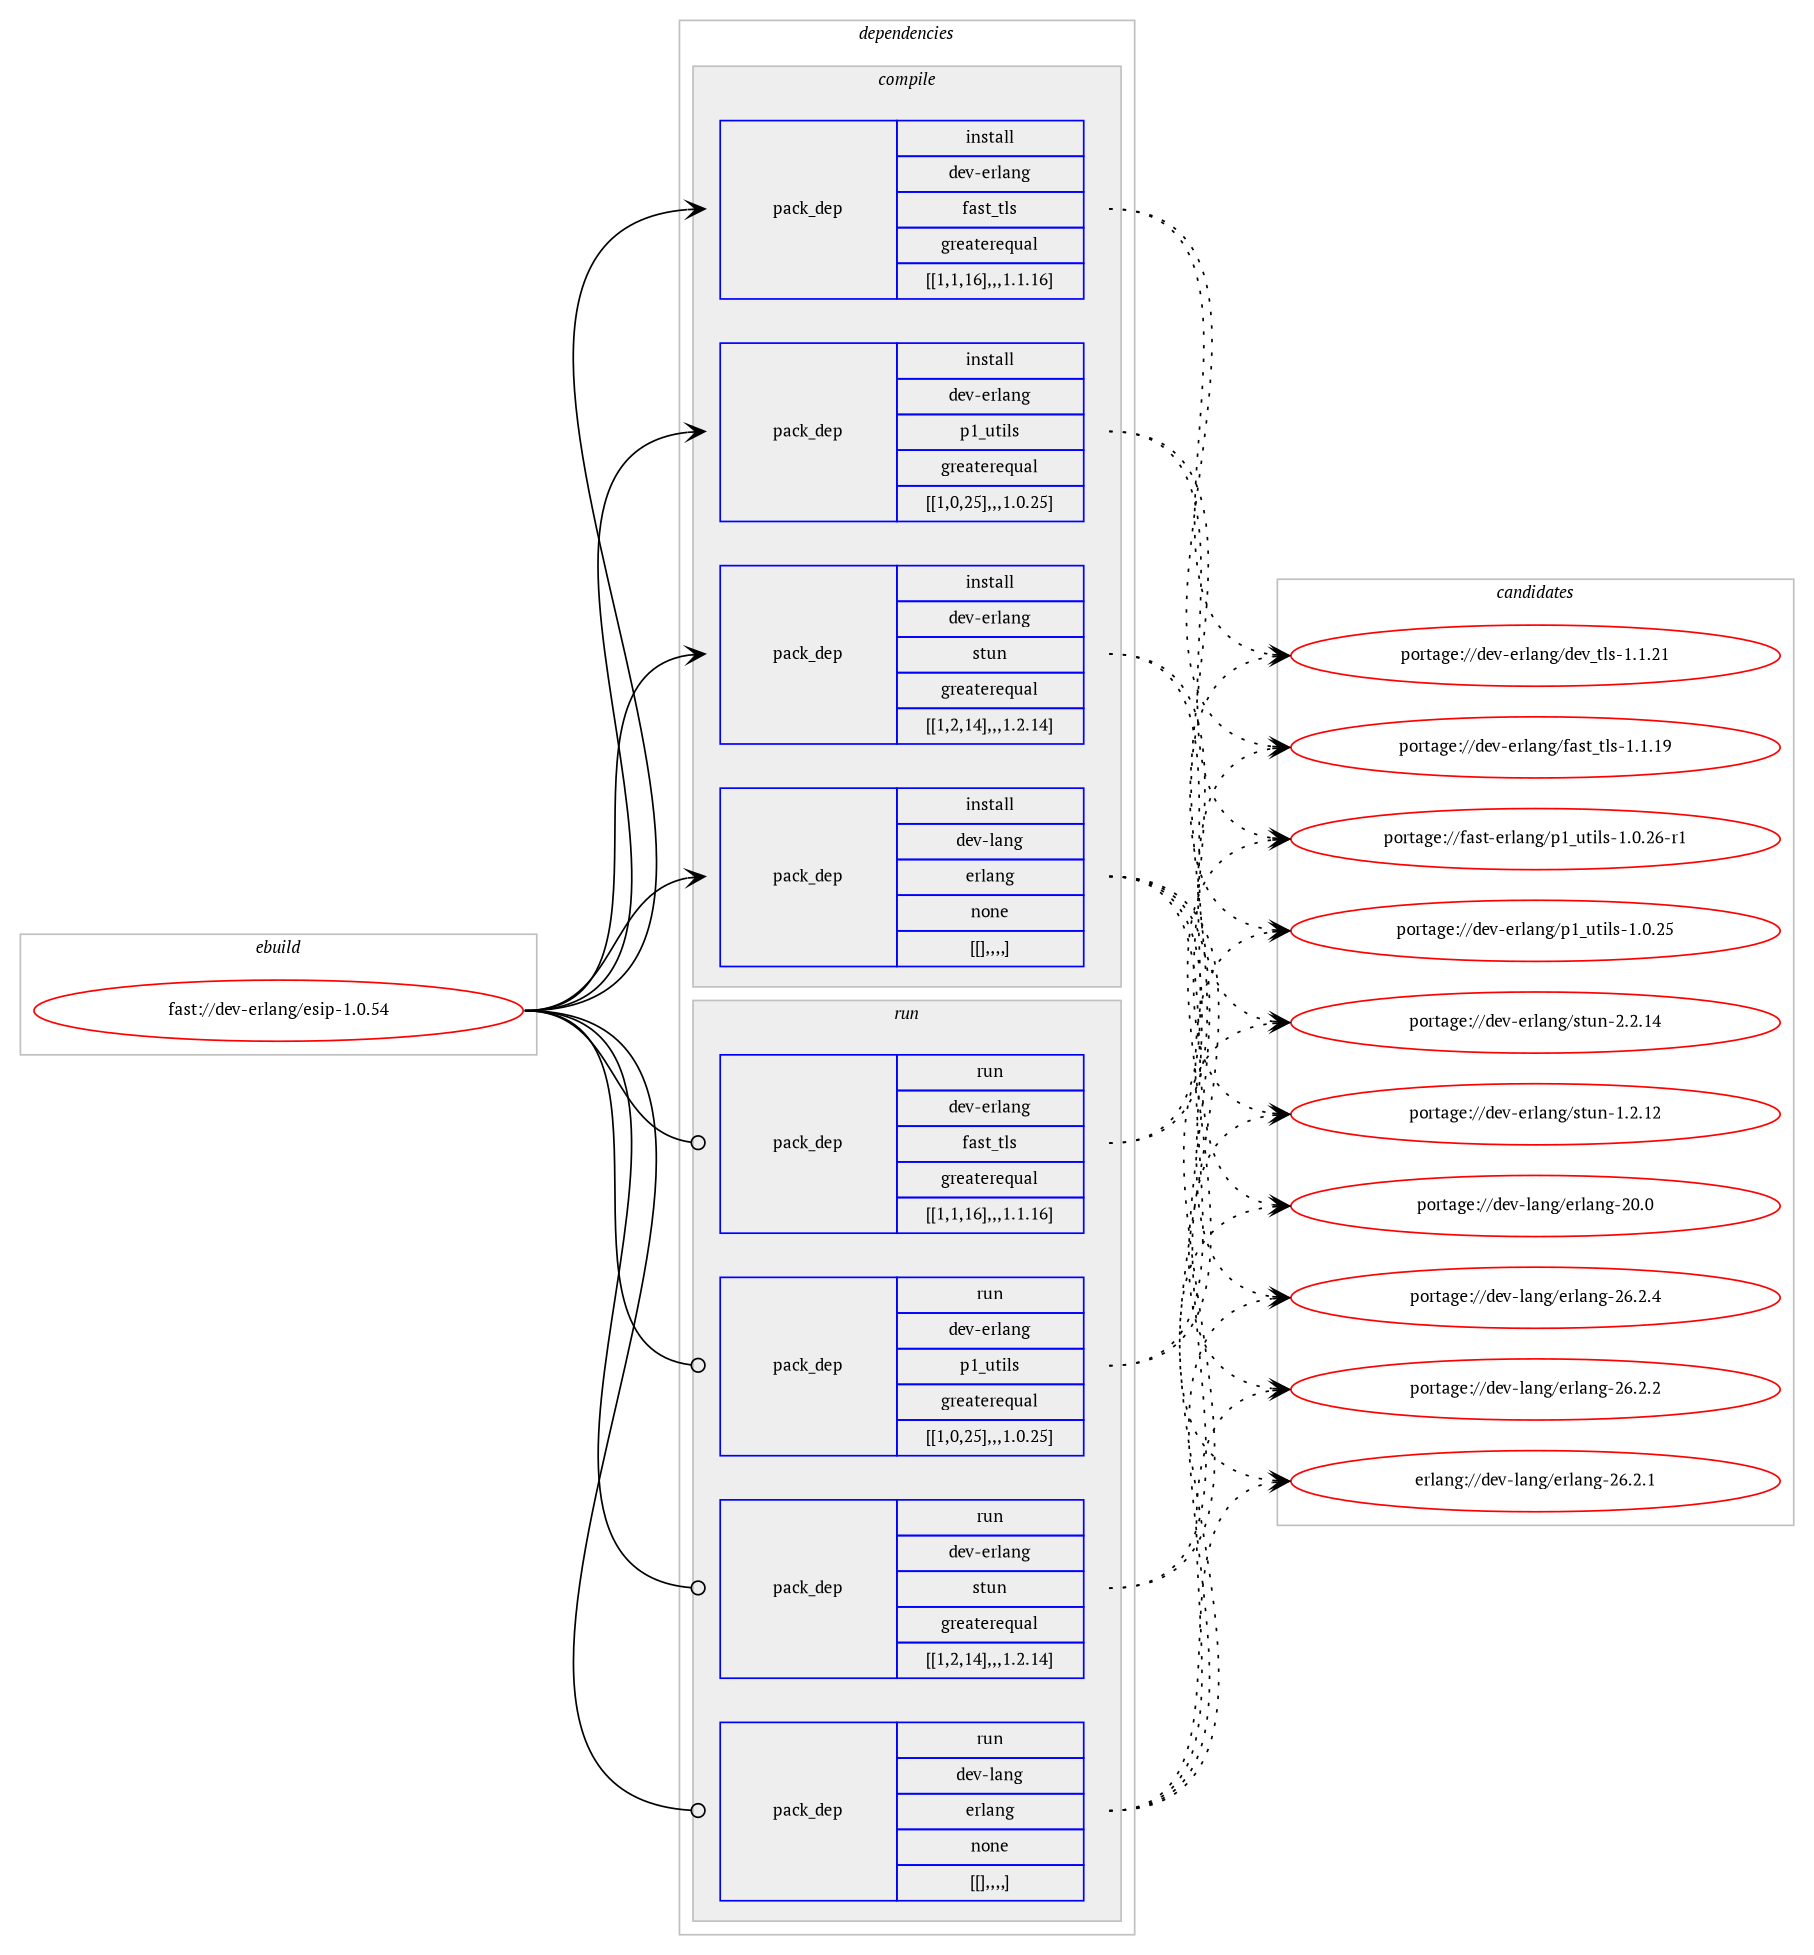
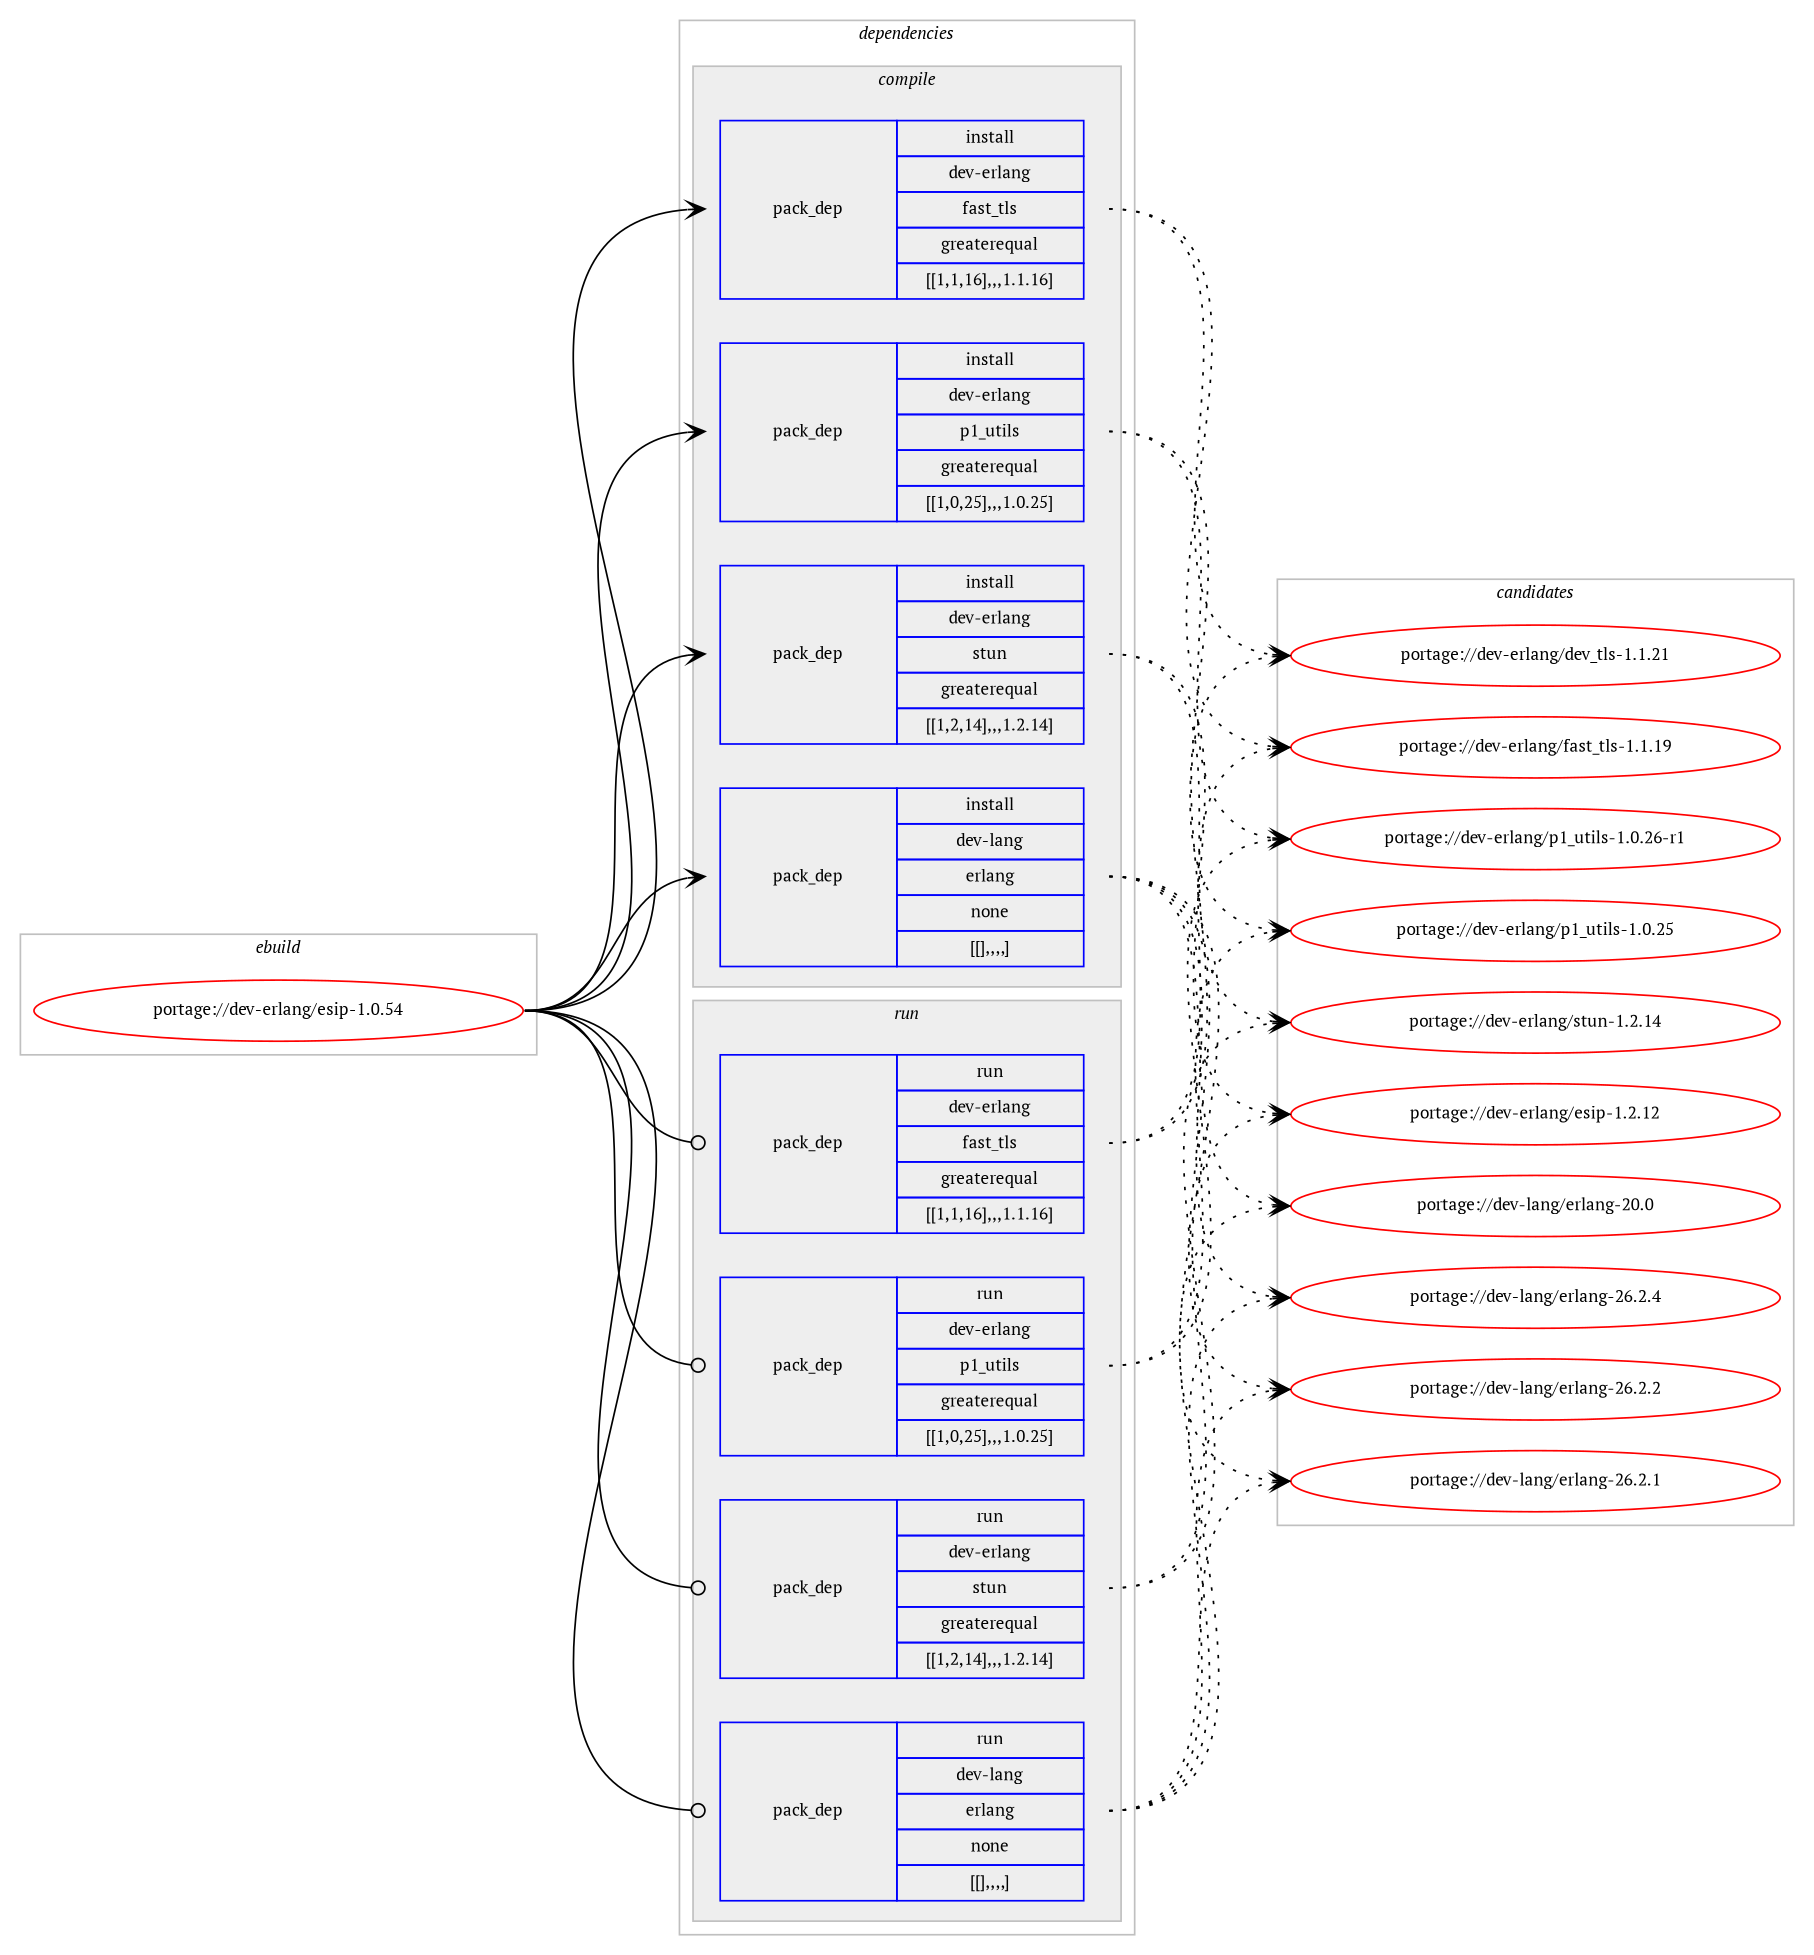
node "portage://fast-erlang/p1_utils-1.0.26-r1": label "portage://fast-erlang/p1_utils-1.0.26-r1" -> "portage://dev-erlang/p1_utils-1.0.26-r1"
node "fast://dev-erlang/esip-1.0.54": label "fast://dev-erlang/esip-1.0.54" -> "portage://dev-erlang/esip-1.0.54"
node "portage://dev-erlang/stun-2.2.14": label "portage://dev-erlang/stun-2.2.14" -> "portage://dev-erlang/stun-1.2.14"
node "portage://dev-erlang/stun-1.2.12": label "portage://dev-erlang/stun-1.2.12" -> "portage://dev-erlang/esip-1.2.12"
node "erlang://dev-lang/erlang-26.2.1": label "erlang://dev-lang/erlang-26.2.1" -> "portage://dev-lang/erlang-26.2.1"
